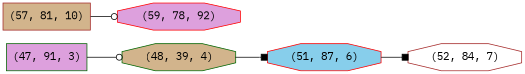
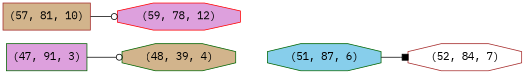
node "(59, 78, 92)": label "(59, 78, 92)" -> "(59, 78, 12)"
edge "(48, 39, 4)" -> "(51, 87, 6)": removed
node "(51, 87, 6)": color red -> darkgreen
